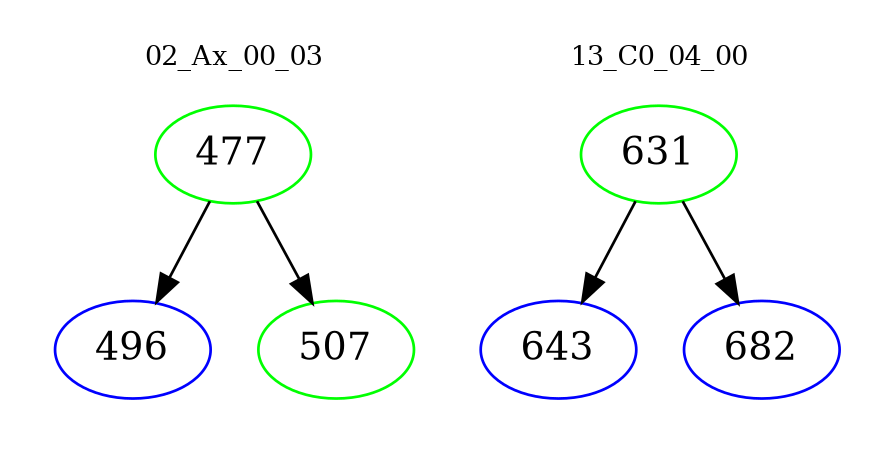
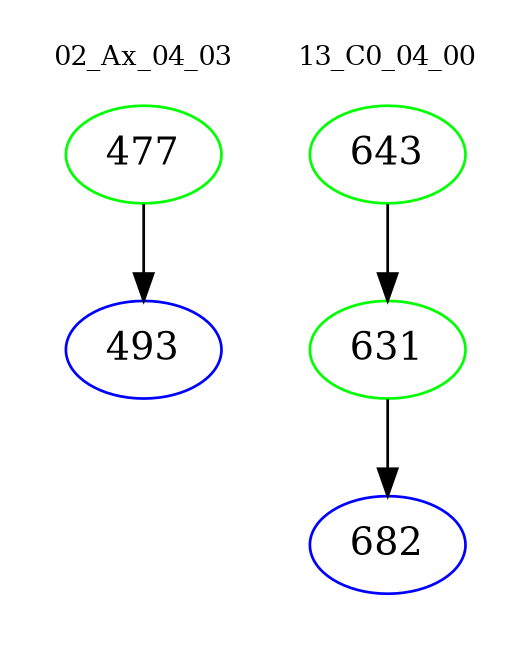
cluster "02_Ax_00_03": label "02_Ax_00_03" -> "02_Ax_04_03"
edge "631" -> "643": reversed
node "496": label "496" -> "493"
node "507": removed
node "643": color blue -> green
